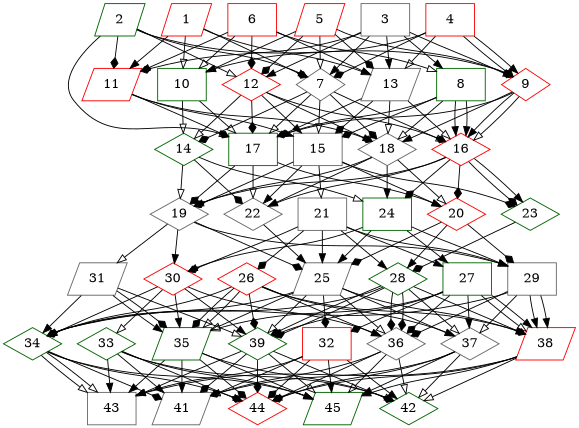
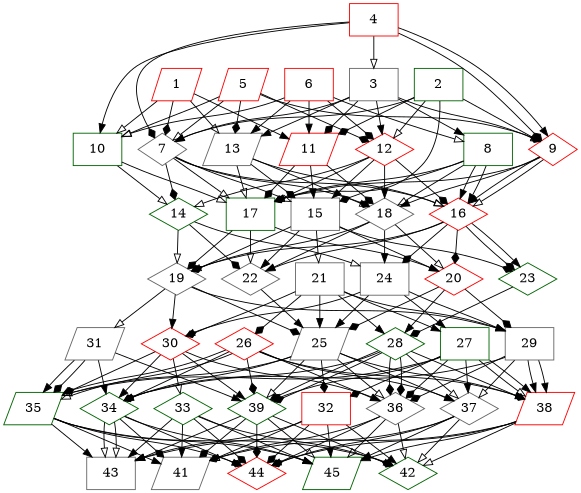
node "2": shape parallelogram -> box
edge "4" -> "13": now "4" -> "3"
node "24": color darkgreen -> gray40
edge "31" -> "39": arrowhead onormal -> normal
